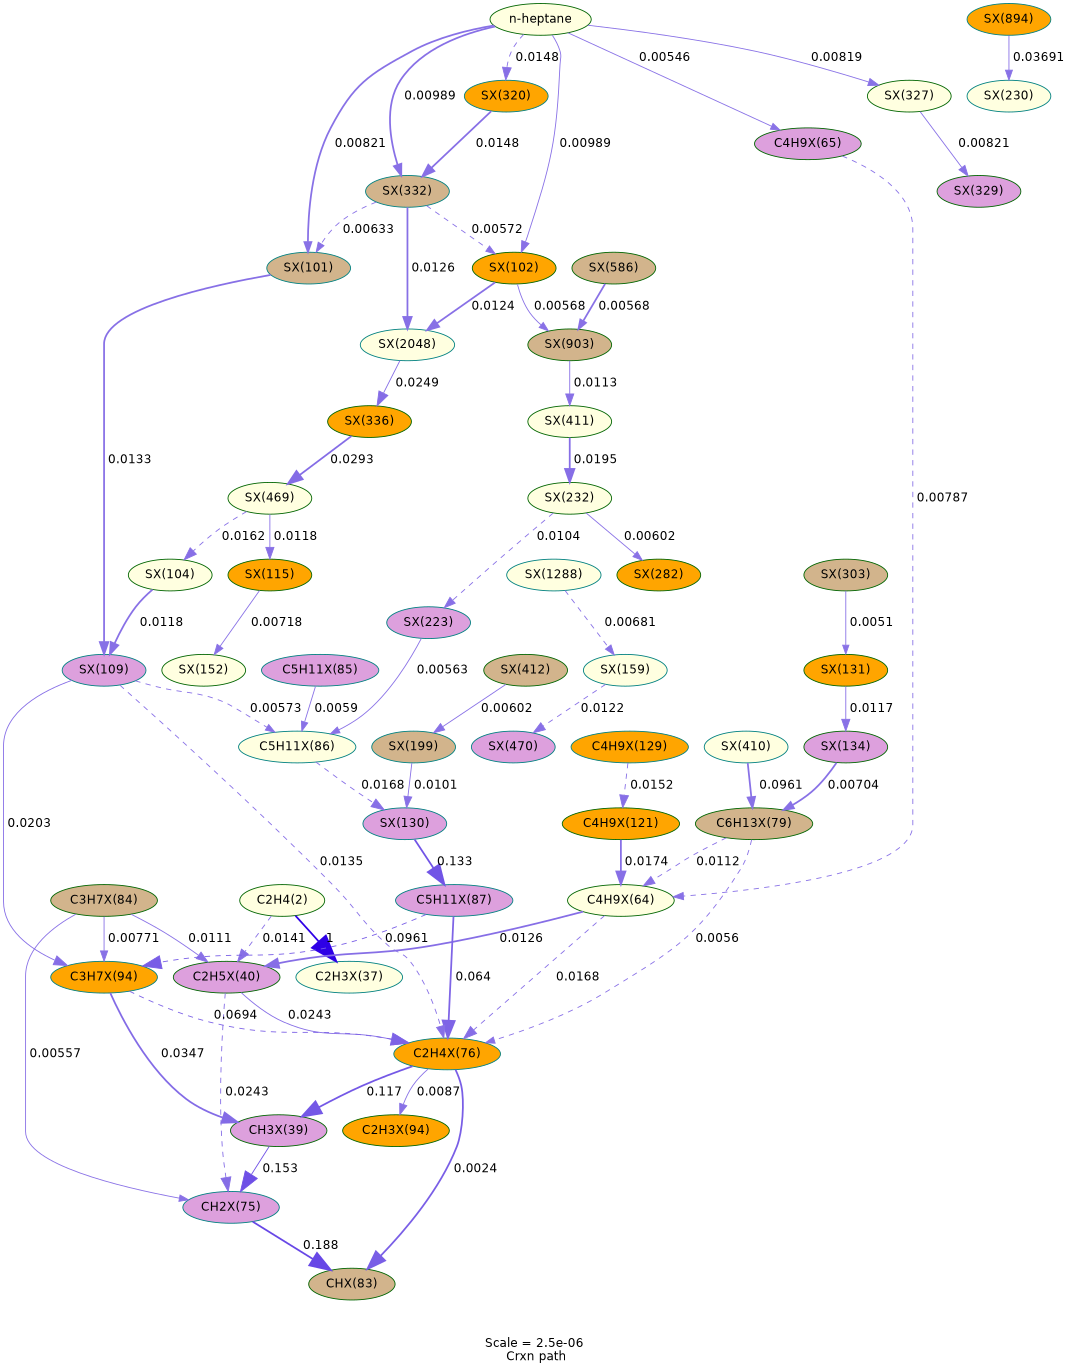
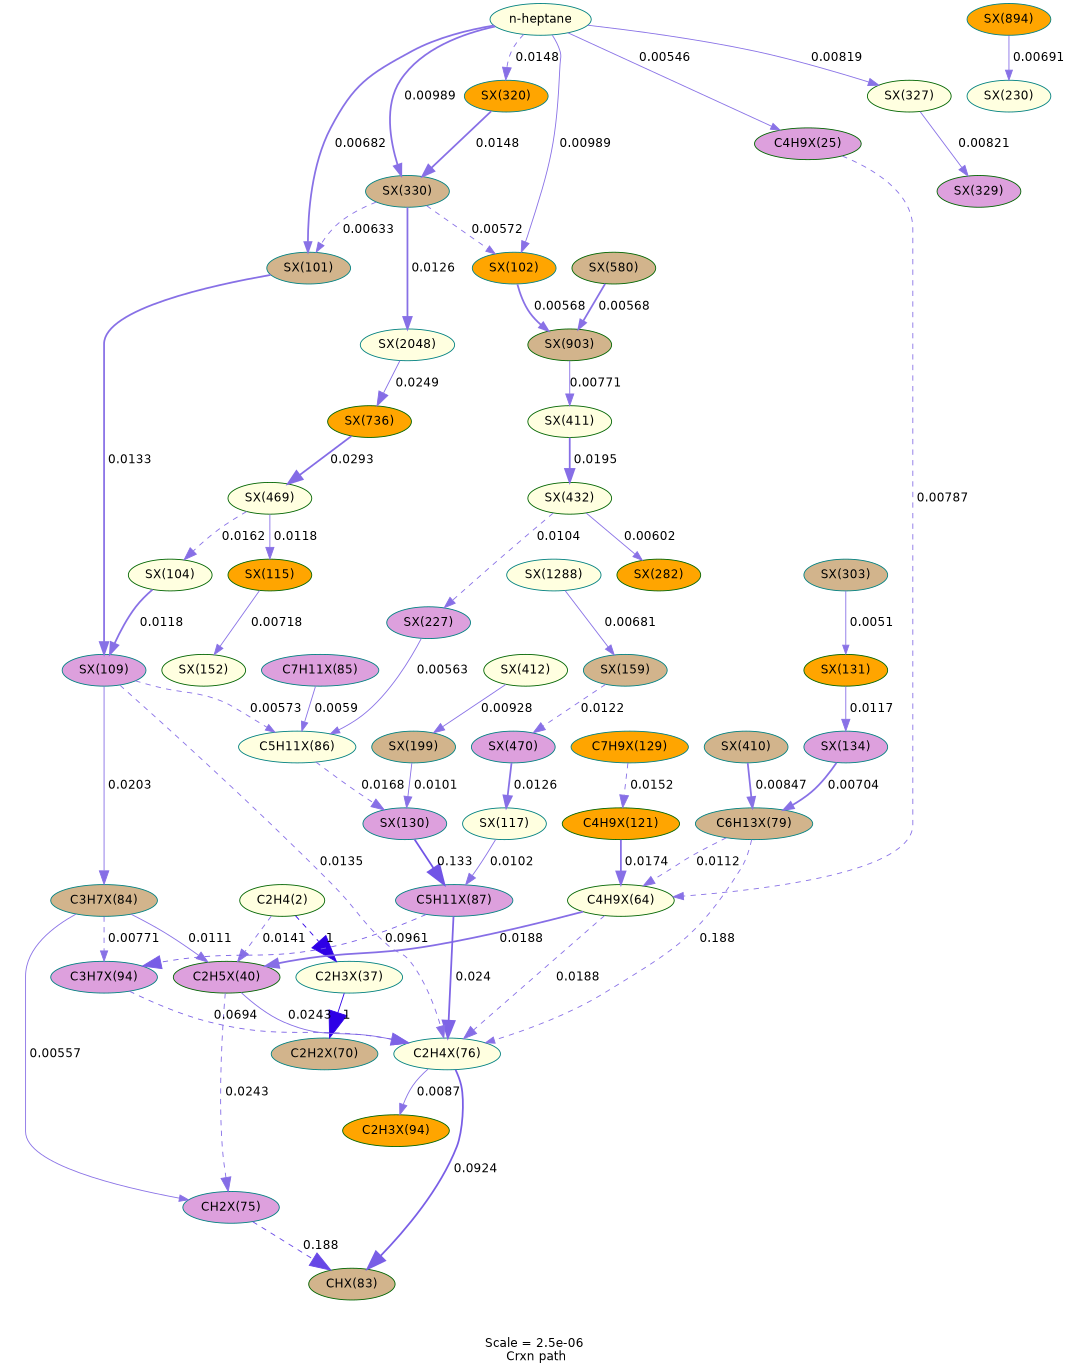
node "n-heptane": color darkgreen -> teal
edge "SX(894)" -> "SX(230)": label " 0.03691" -> " 0.00691"
edge "n-heptane" -> "SX(101)": label " 0.00821" -> " 0.00682"
node "C4H9X(65)": label "C4H9X(65)" -> "C4H9X(25)"
node "SX(332)": label "SX(332)" -> "SX(330)"
node "SX(102)": color darkgreen -> teal
node "SX(586)": label "SX(586)" -> "SX(580)"
edge "SX(102)" -> "SX(2048)": removed, label "0.0124"
edge "SX(102)" -> "SX(903)": style solid -> bold
edge "SX(903)" -> "SX(411)": label " 0.0113" -> " 0.00771"
node "SX(336)": label "SX(336)" -> "SX(736)"
node "SX(232)": label "SX(232)" -> "SX(432)"
node "SX(303)": color darkgreen -> teal
edge "SX(1288)" -> "SX(159)": style dashed -> solid
node "SX(223)": label "SX(223)" -> "SX(227)"
node "C5H11X(85)": label "C5H11X(85)" -> "C7H11X(85)"
node "SX(412)": fillcolor tan -> lightyellow
node "SX(159)": fillcolor lightyellow -> tan
edge "SX(412)" -> "SX(199)": label " 0.00602" -> " 0.00928"
node "C4H9X(129)": label "C4H9X(129)" -> "C7H9X(129)"
node "SX(410)": fillcolor lightyellow -> tan
node "SX(134)": color darkgreen -> teal
edge "SX(410)" -> "C6H13X(79)": label " 0.0961" -> " 0.00847"
edge "SX(109)" -> "C3H7X(94)": now "SX(109)" -> "C3H7X(84)"
node "SX(117)": added
node "C6H13X(79)": color darkgreen -> teal
node "C3H7X(84)": color darkgreen -> teal
edge "C2H4(2)" -> "C2H3X(37)": style bold -> dashed
edge "C3H7X(84)" -> "C3H7X(94)": style solid -> dashed
edge "C4H9X(64)" -> "C2H5X(40)": label " 0.0126" -> " 0.0188"
edge "C6H13X(79)" -> "C2H4X(76)": label " 0.0056" -> " 0.188"
node "C3H7X(94)": fillcolor orange -> plum
edge "C5H11X(87)" -> "C2H4X(76)": label " 0.064" -> " 0.024"
edge "C4H9X(64)" -> "C2H4X(76)": label " 0.0168" -> " 0.0188"
node "C2H2X(70)": added
node "C2H4X(76)": fillcolor orange -> lightyellow
node "CH3X(39)": removed
edge "C2H4X(76)" -> "CHX(83)": label " 0.0024" -> " 0.0924"
edge "CH2X(75)" -> "CHX(83)": style bold -> dashed
